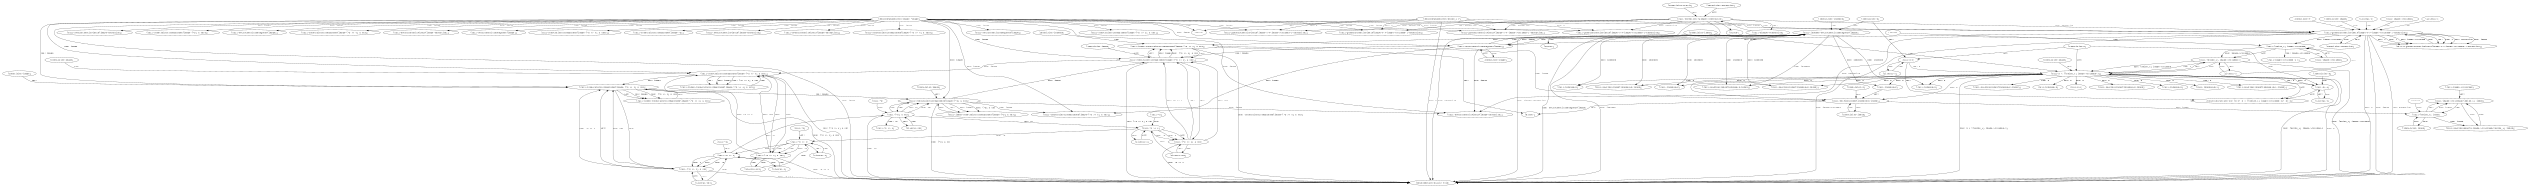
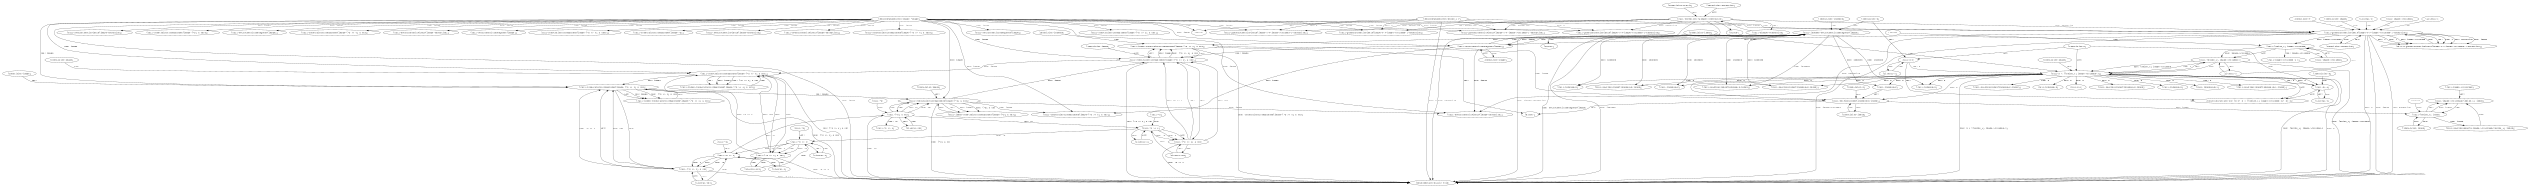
edge "(Call,image->colormap+(ssize_t) index)" -> "(Call,SetPixelRGBO(q,image->colormap+(ssize_t) index))": removed, label "AST:"
